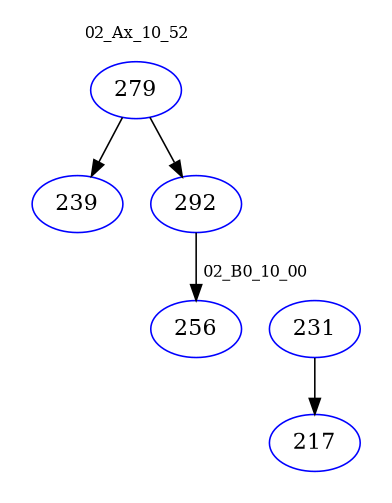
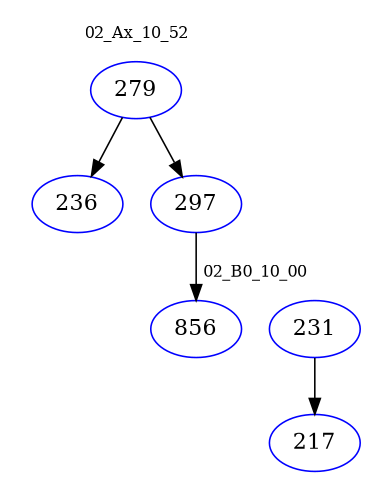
node "239": label "239" -> "236"
node "292": label "292" -> "297"
node "256": label "256" -> "856"
